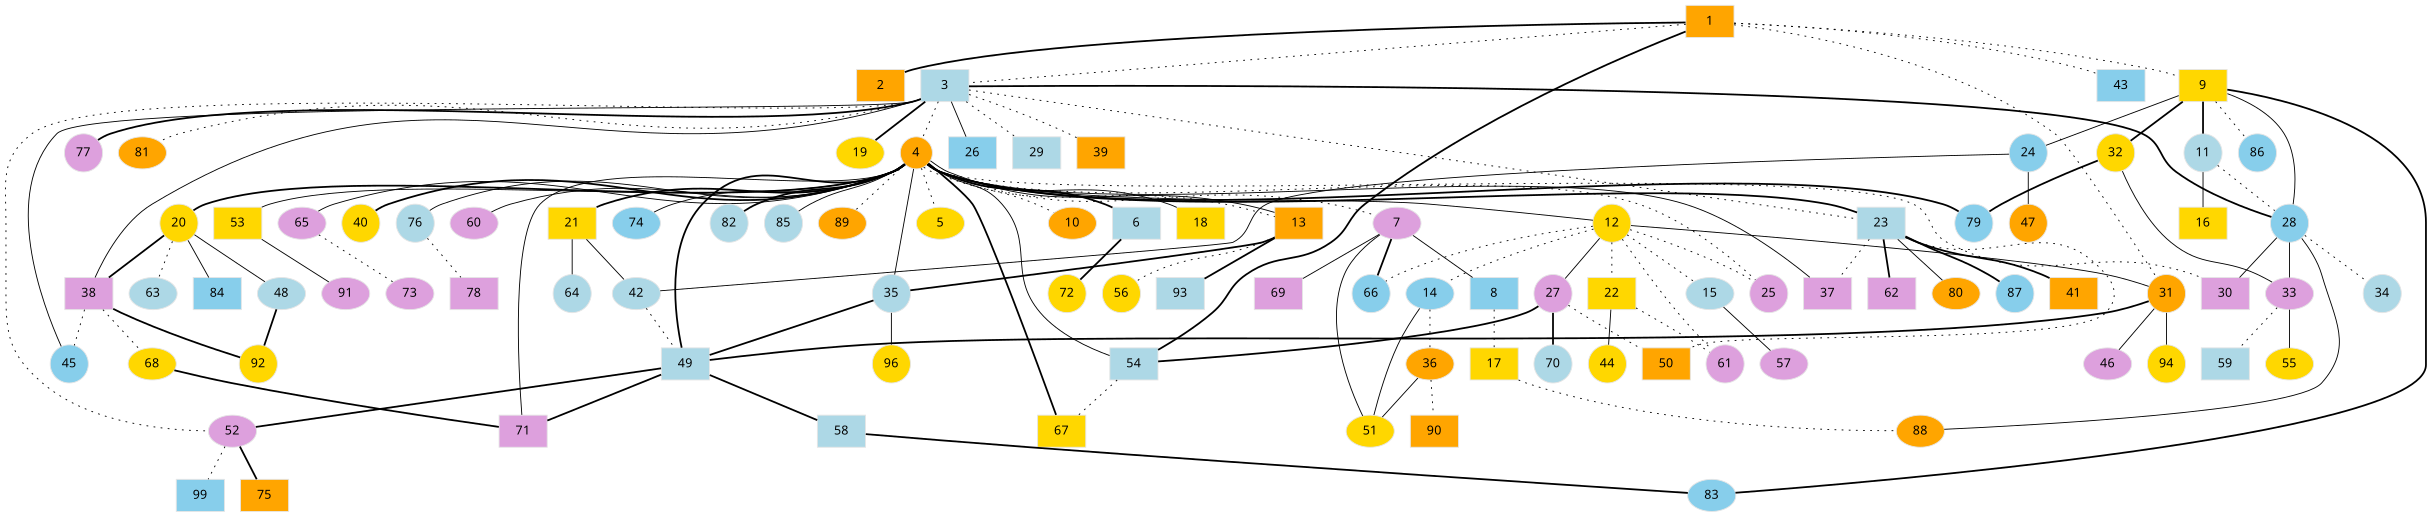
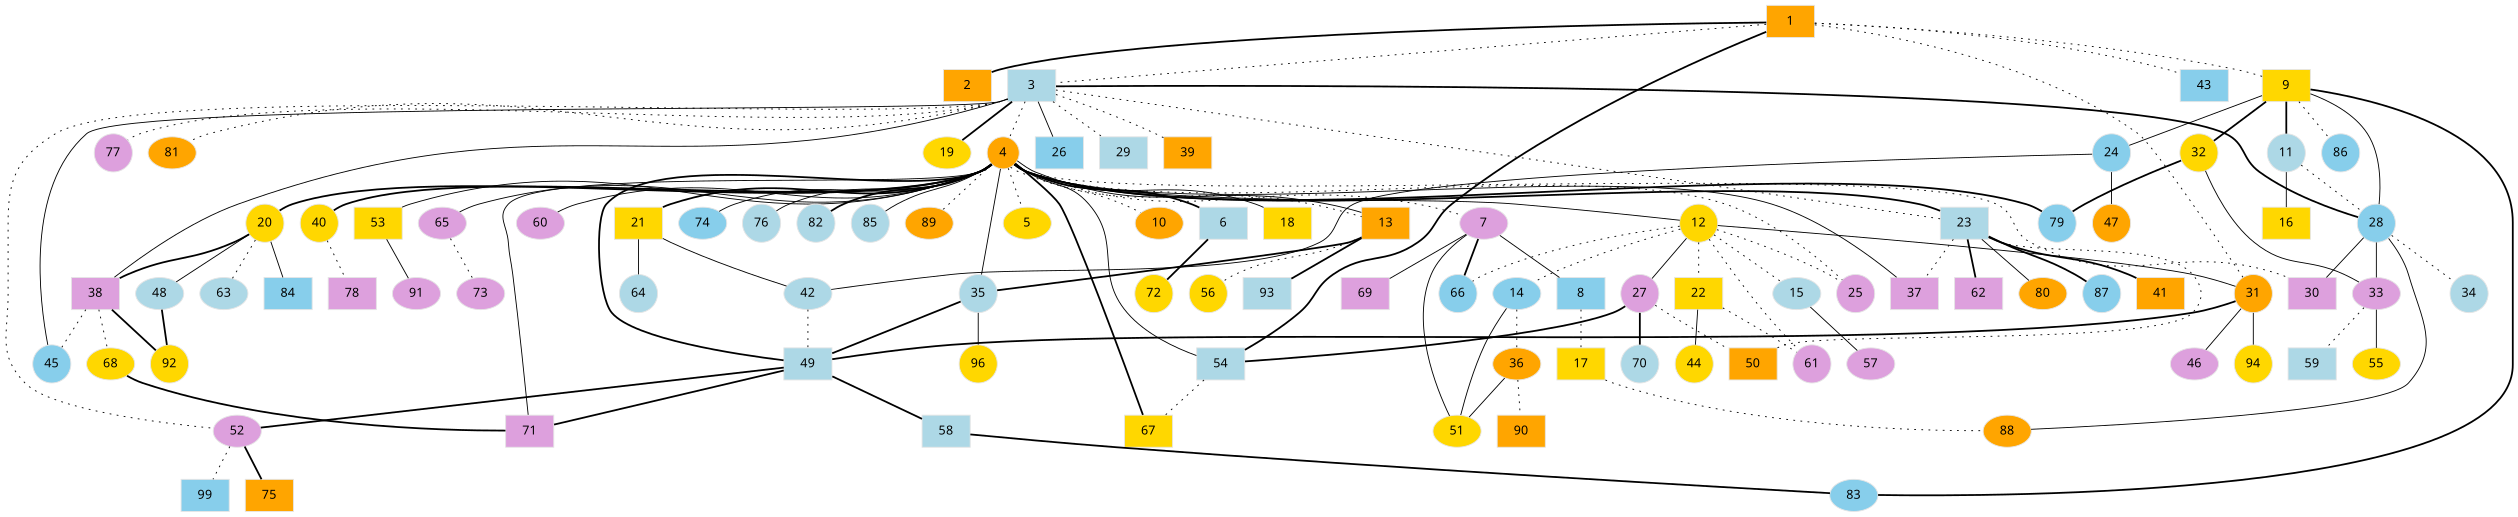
edge "3" -- "77": style bold -> dotted
edge "76" -- "78": now "40" -- "78"
